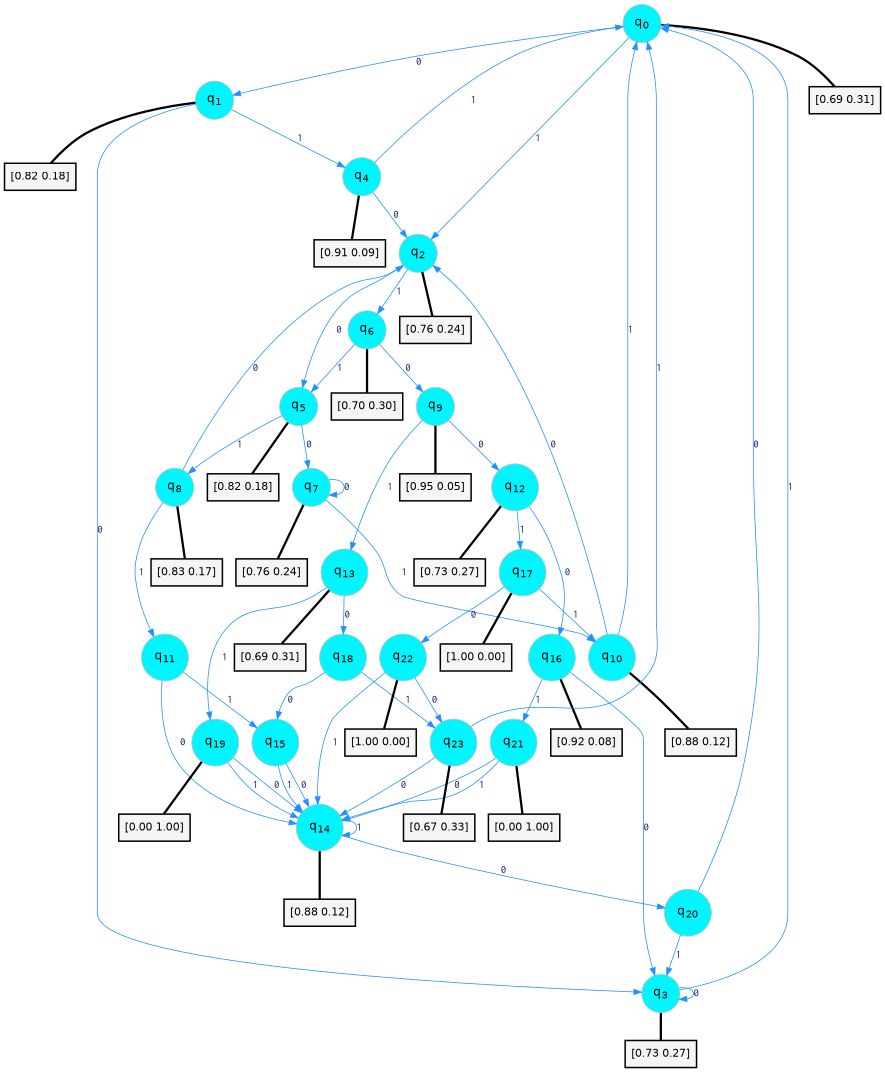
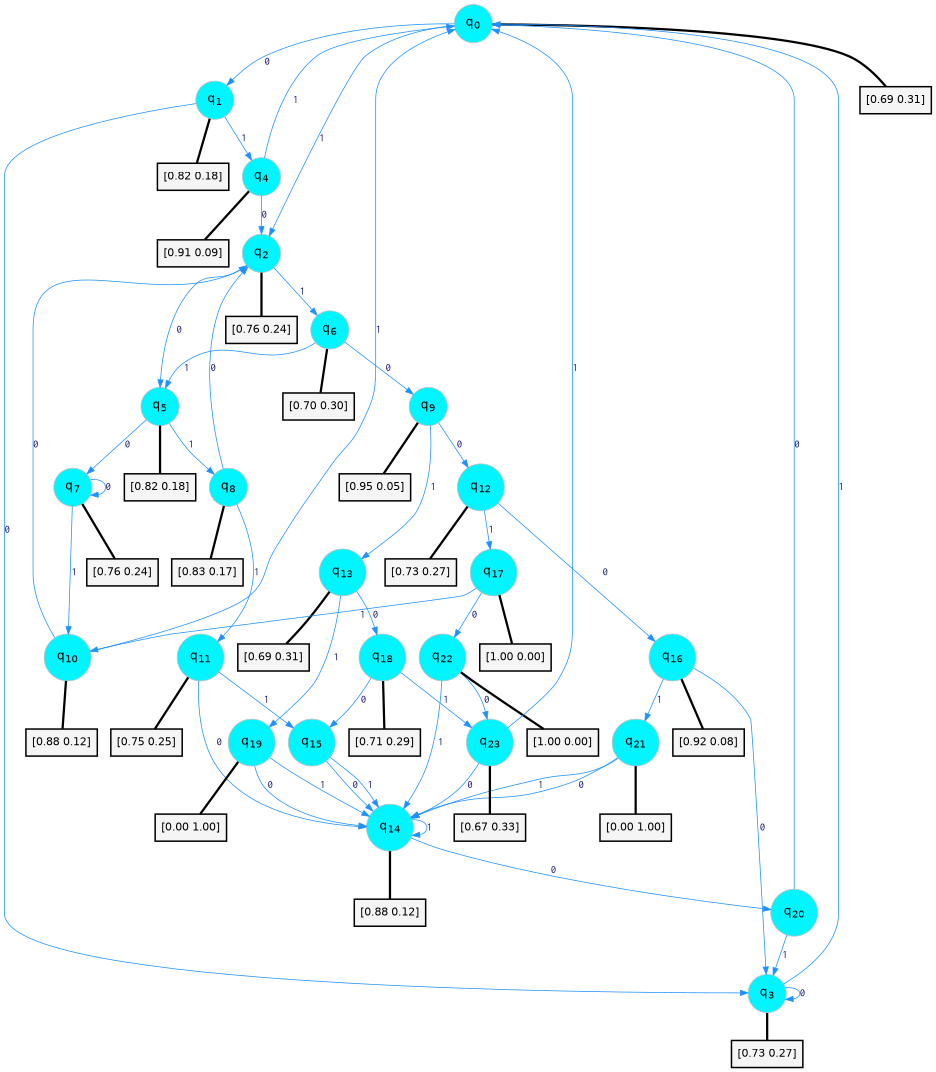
node "[0.75 0.25]": added
node "[0.71 0.29]": added
